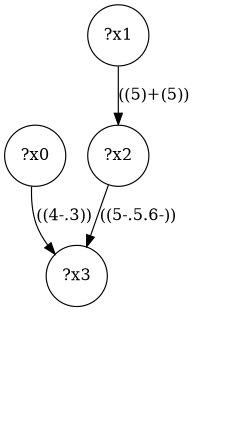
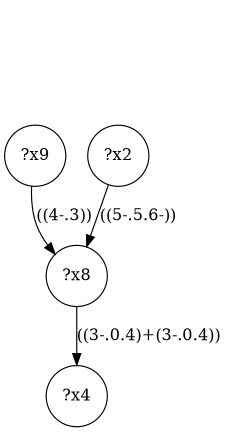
node "?x1": removed
node "?x0": label "?x0" -> "?x9"
node "?x3": label "?x3" -> "?x8"
node "?x4": added
